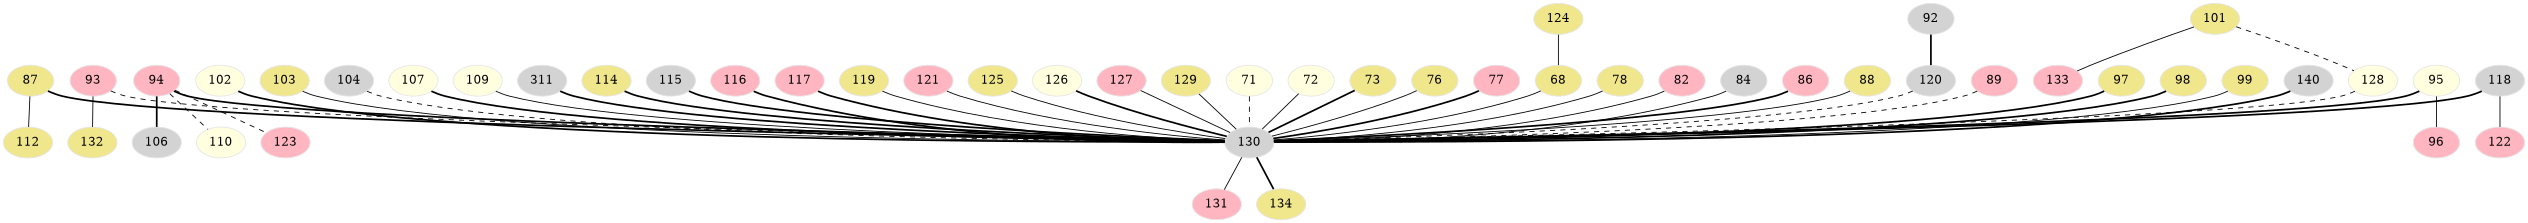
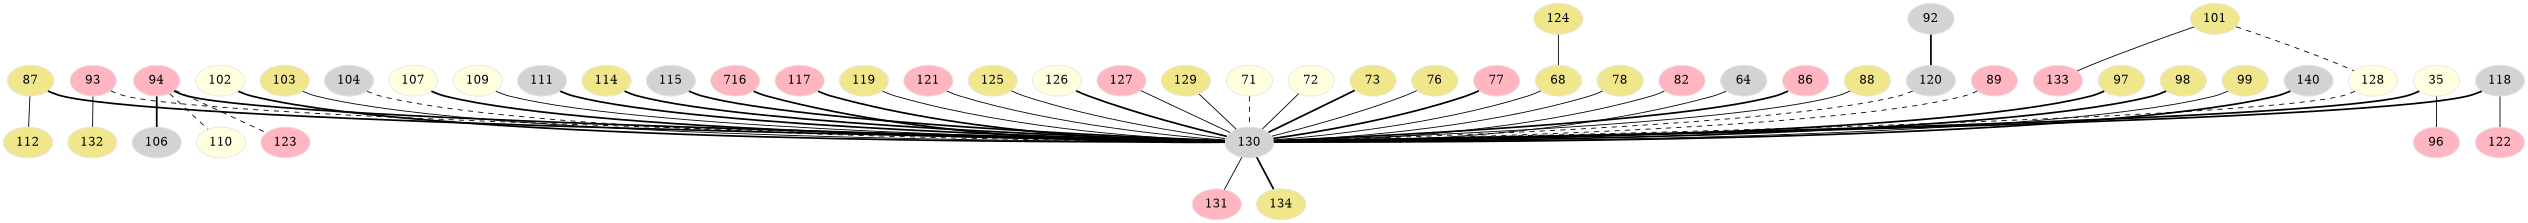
node "311": label "311" -> "111"
node "116": label "116" -> "716"
node "84": label "84" -> "64"
node "95": label "95" -> "35"
